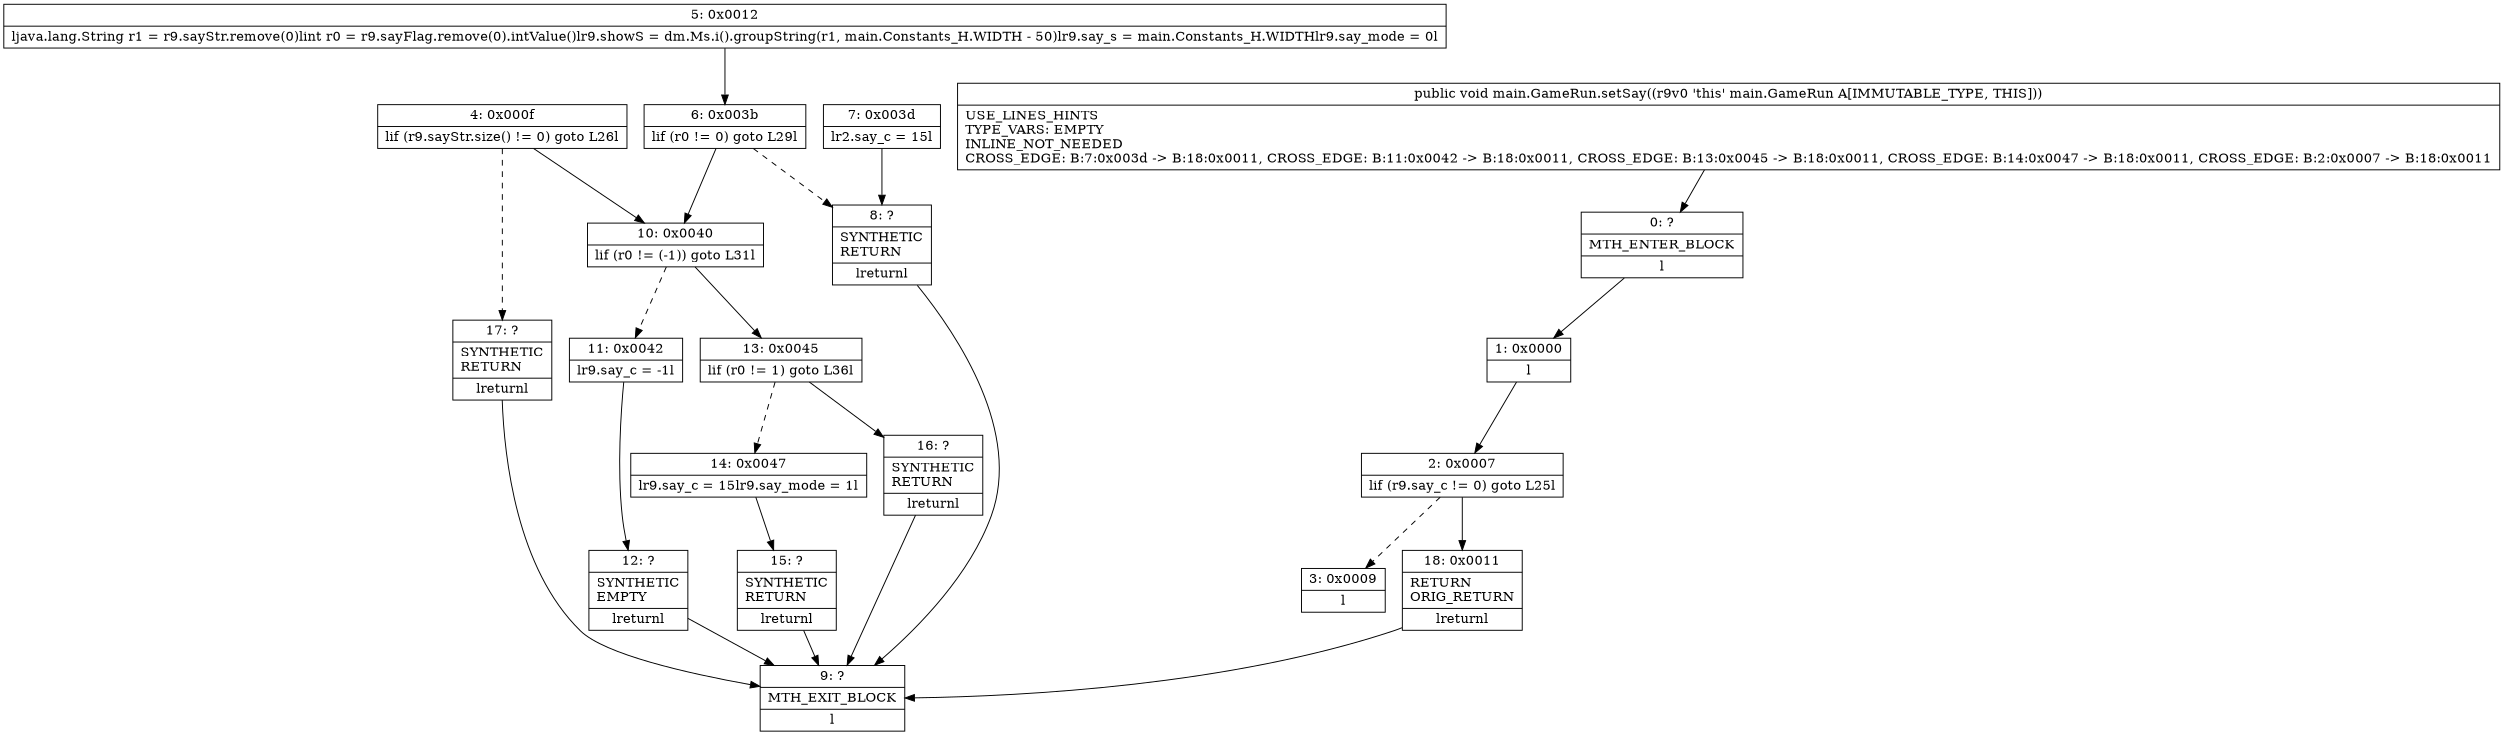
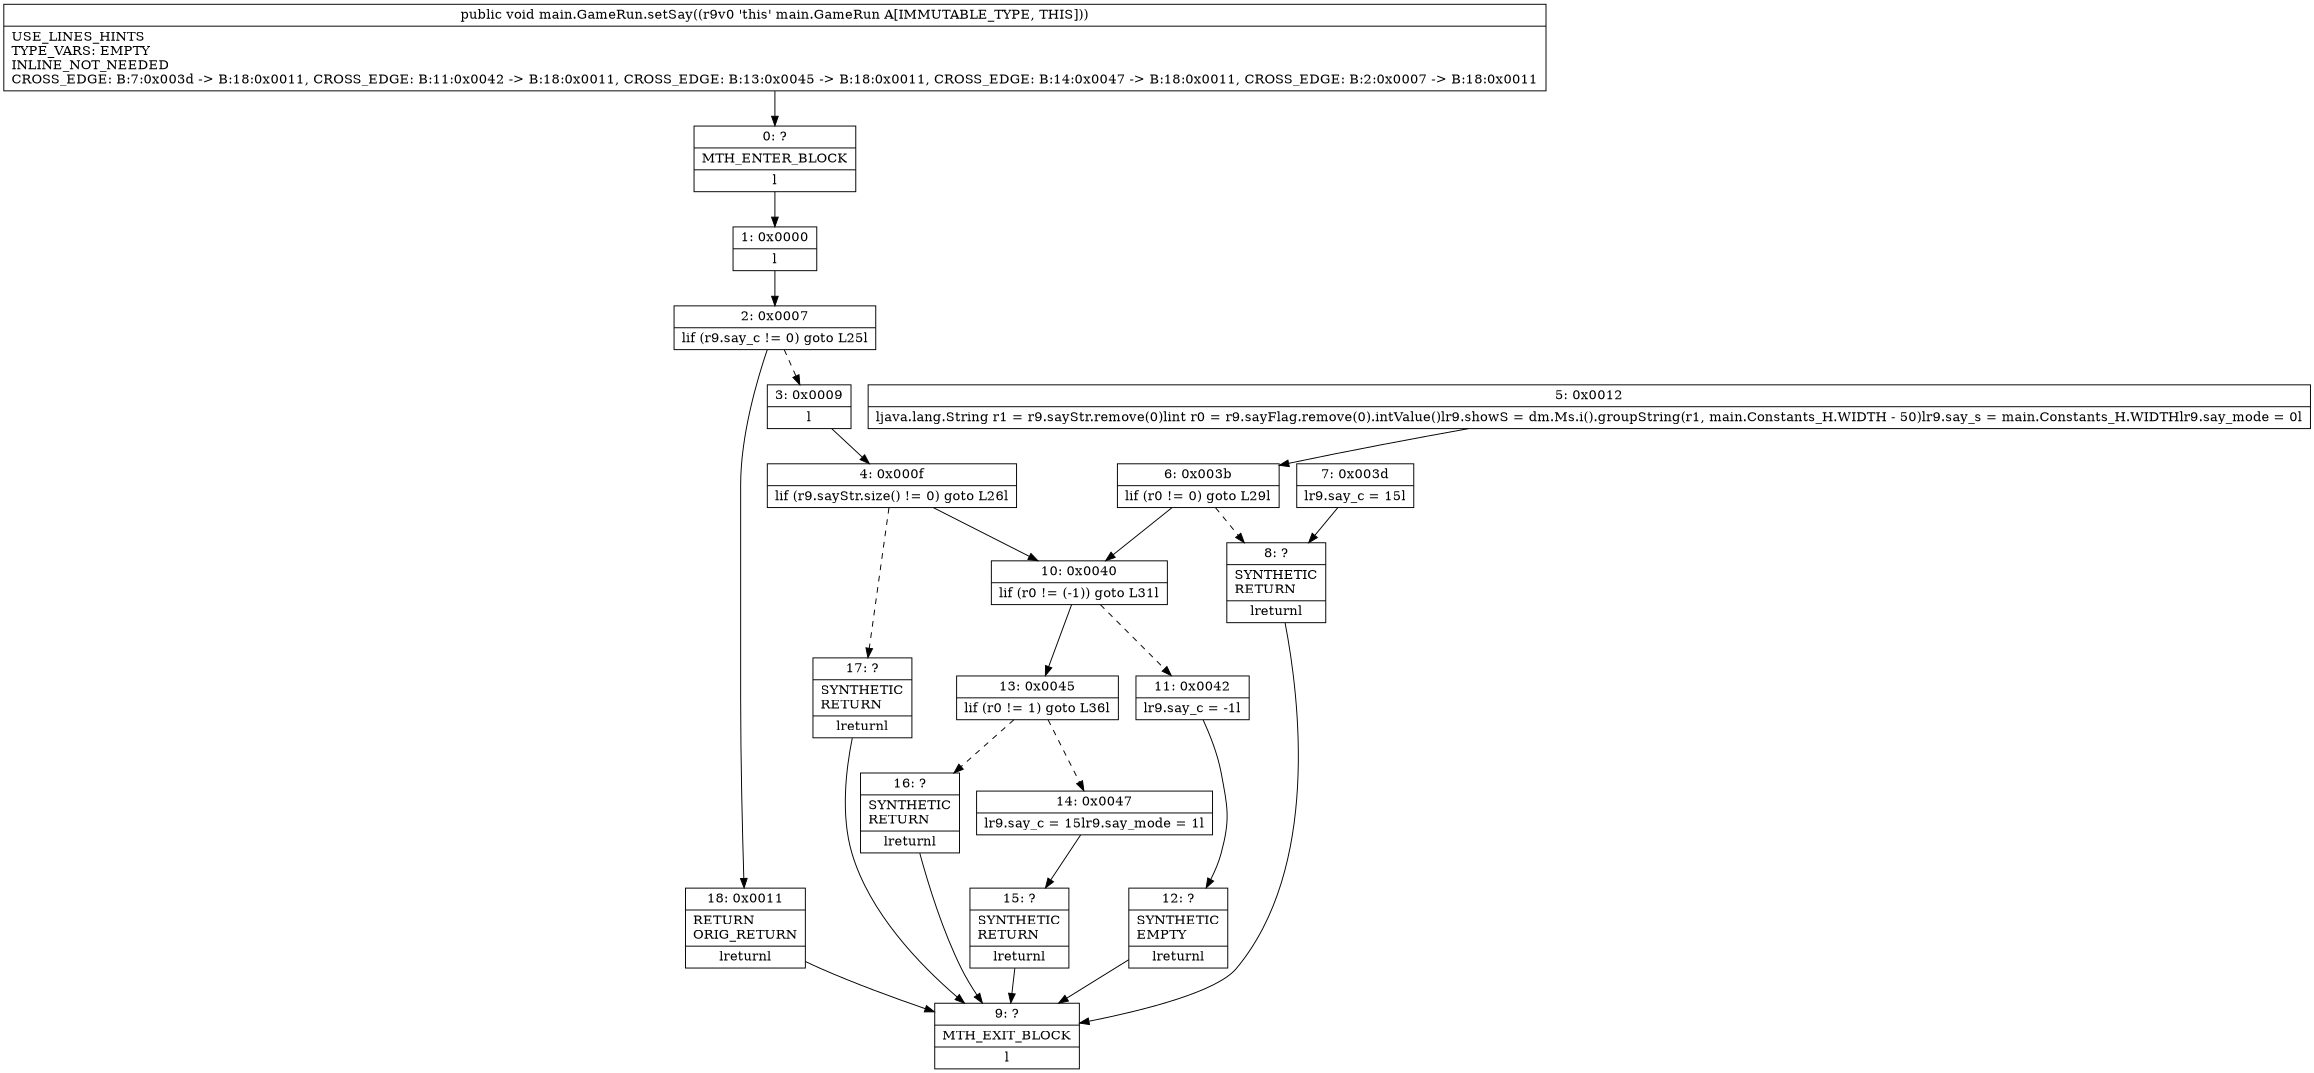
node "7: 0x003d": text "lr2.say_c = 15l" -> "lr9.say_c = 15l"
edge "13: 0x0045" -> "16: ?": style solid -> dashed
edge "3: 0x0009" -> "4: 0x000f": added
